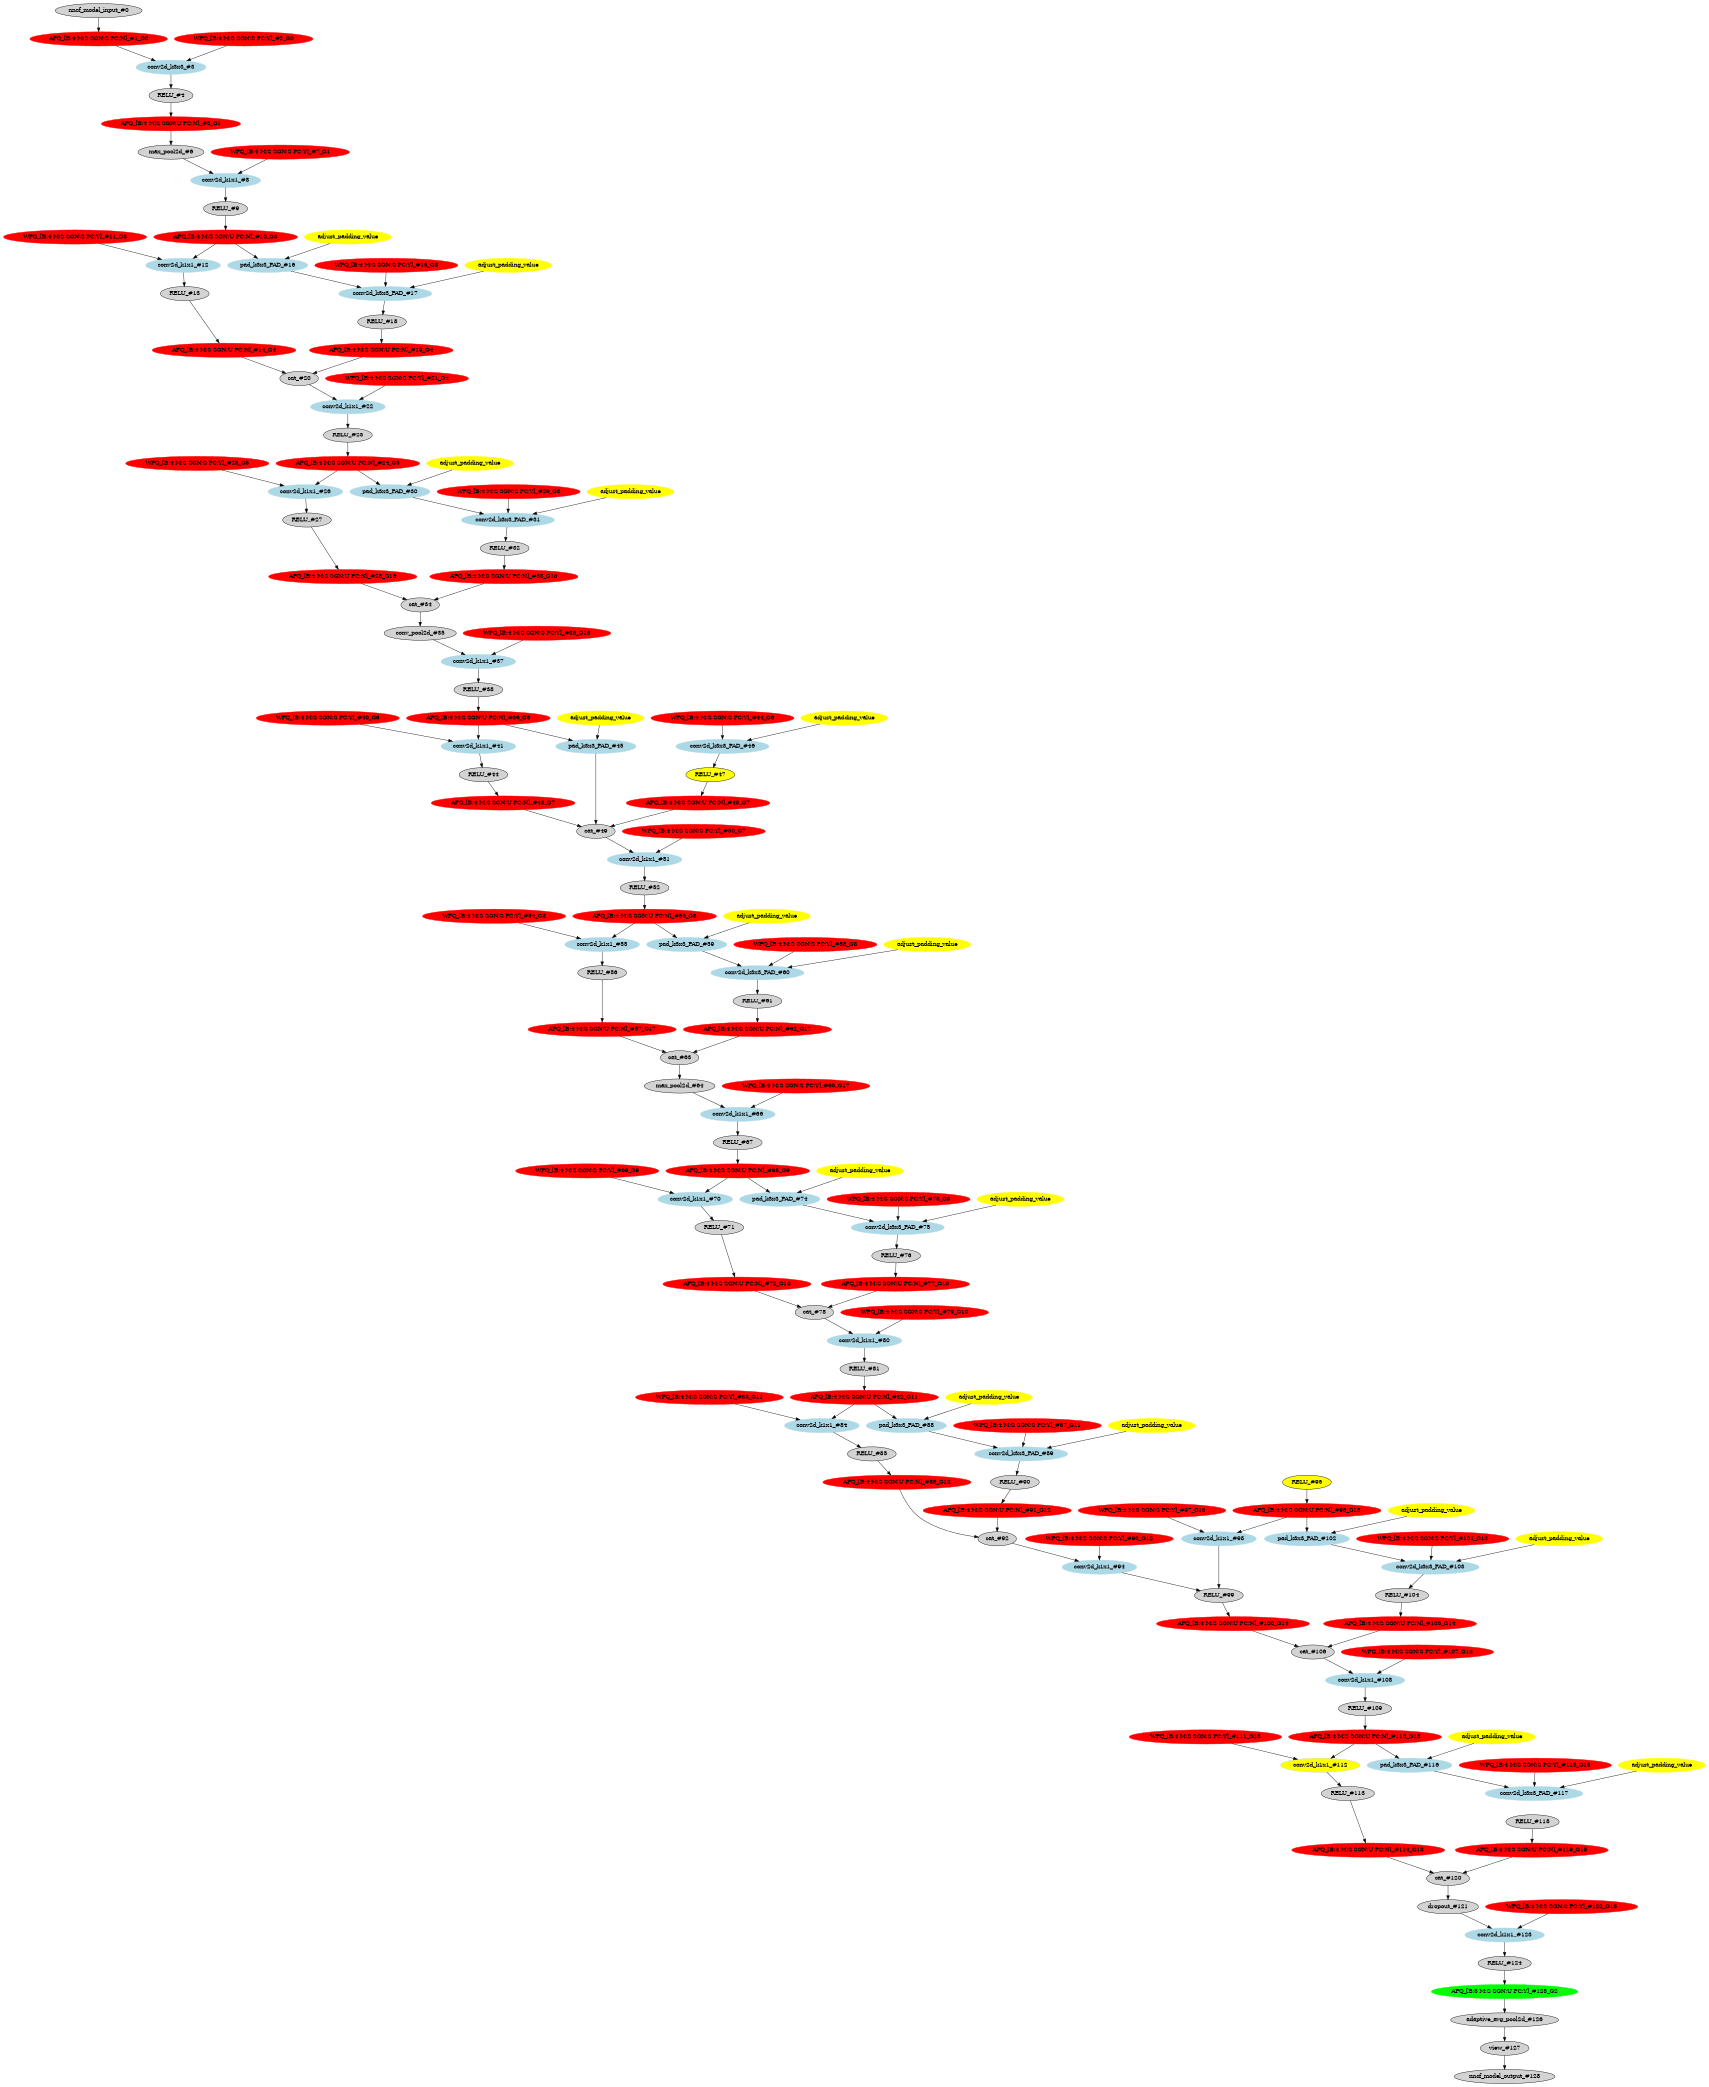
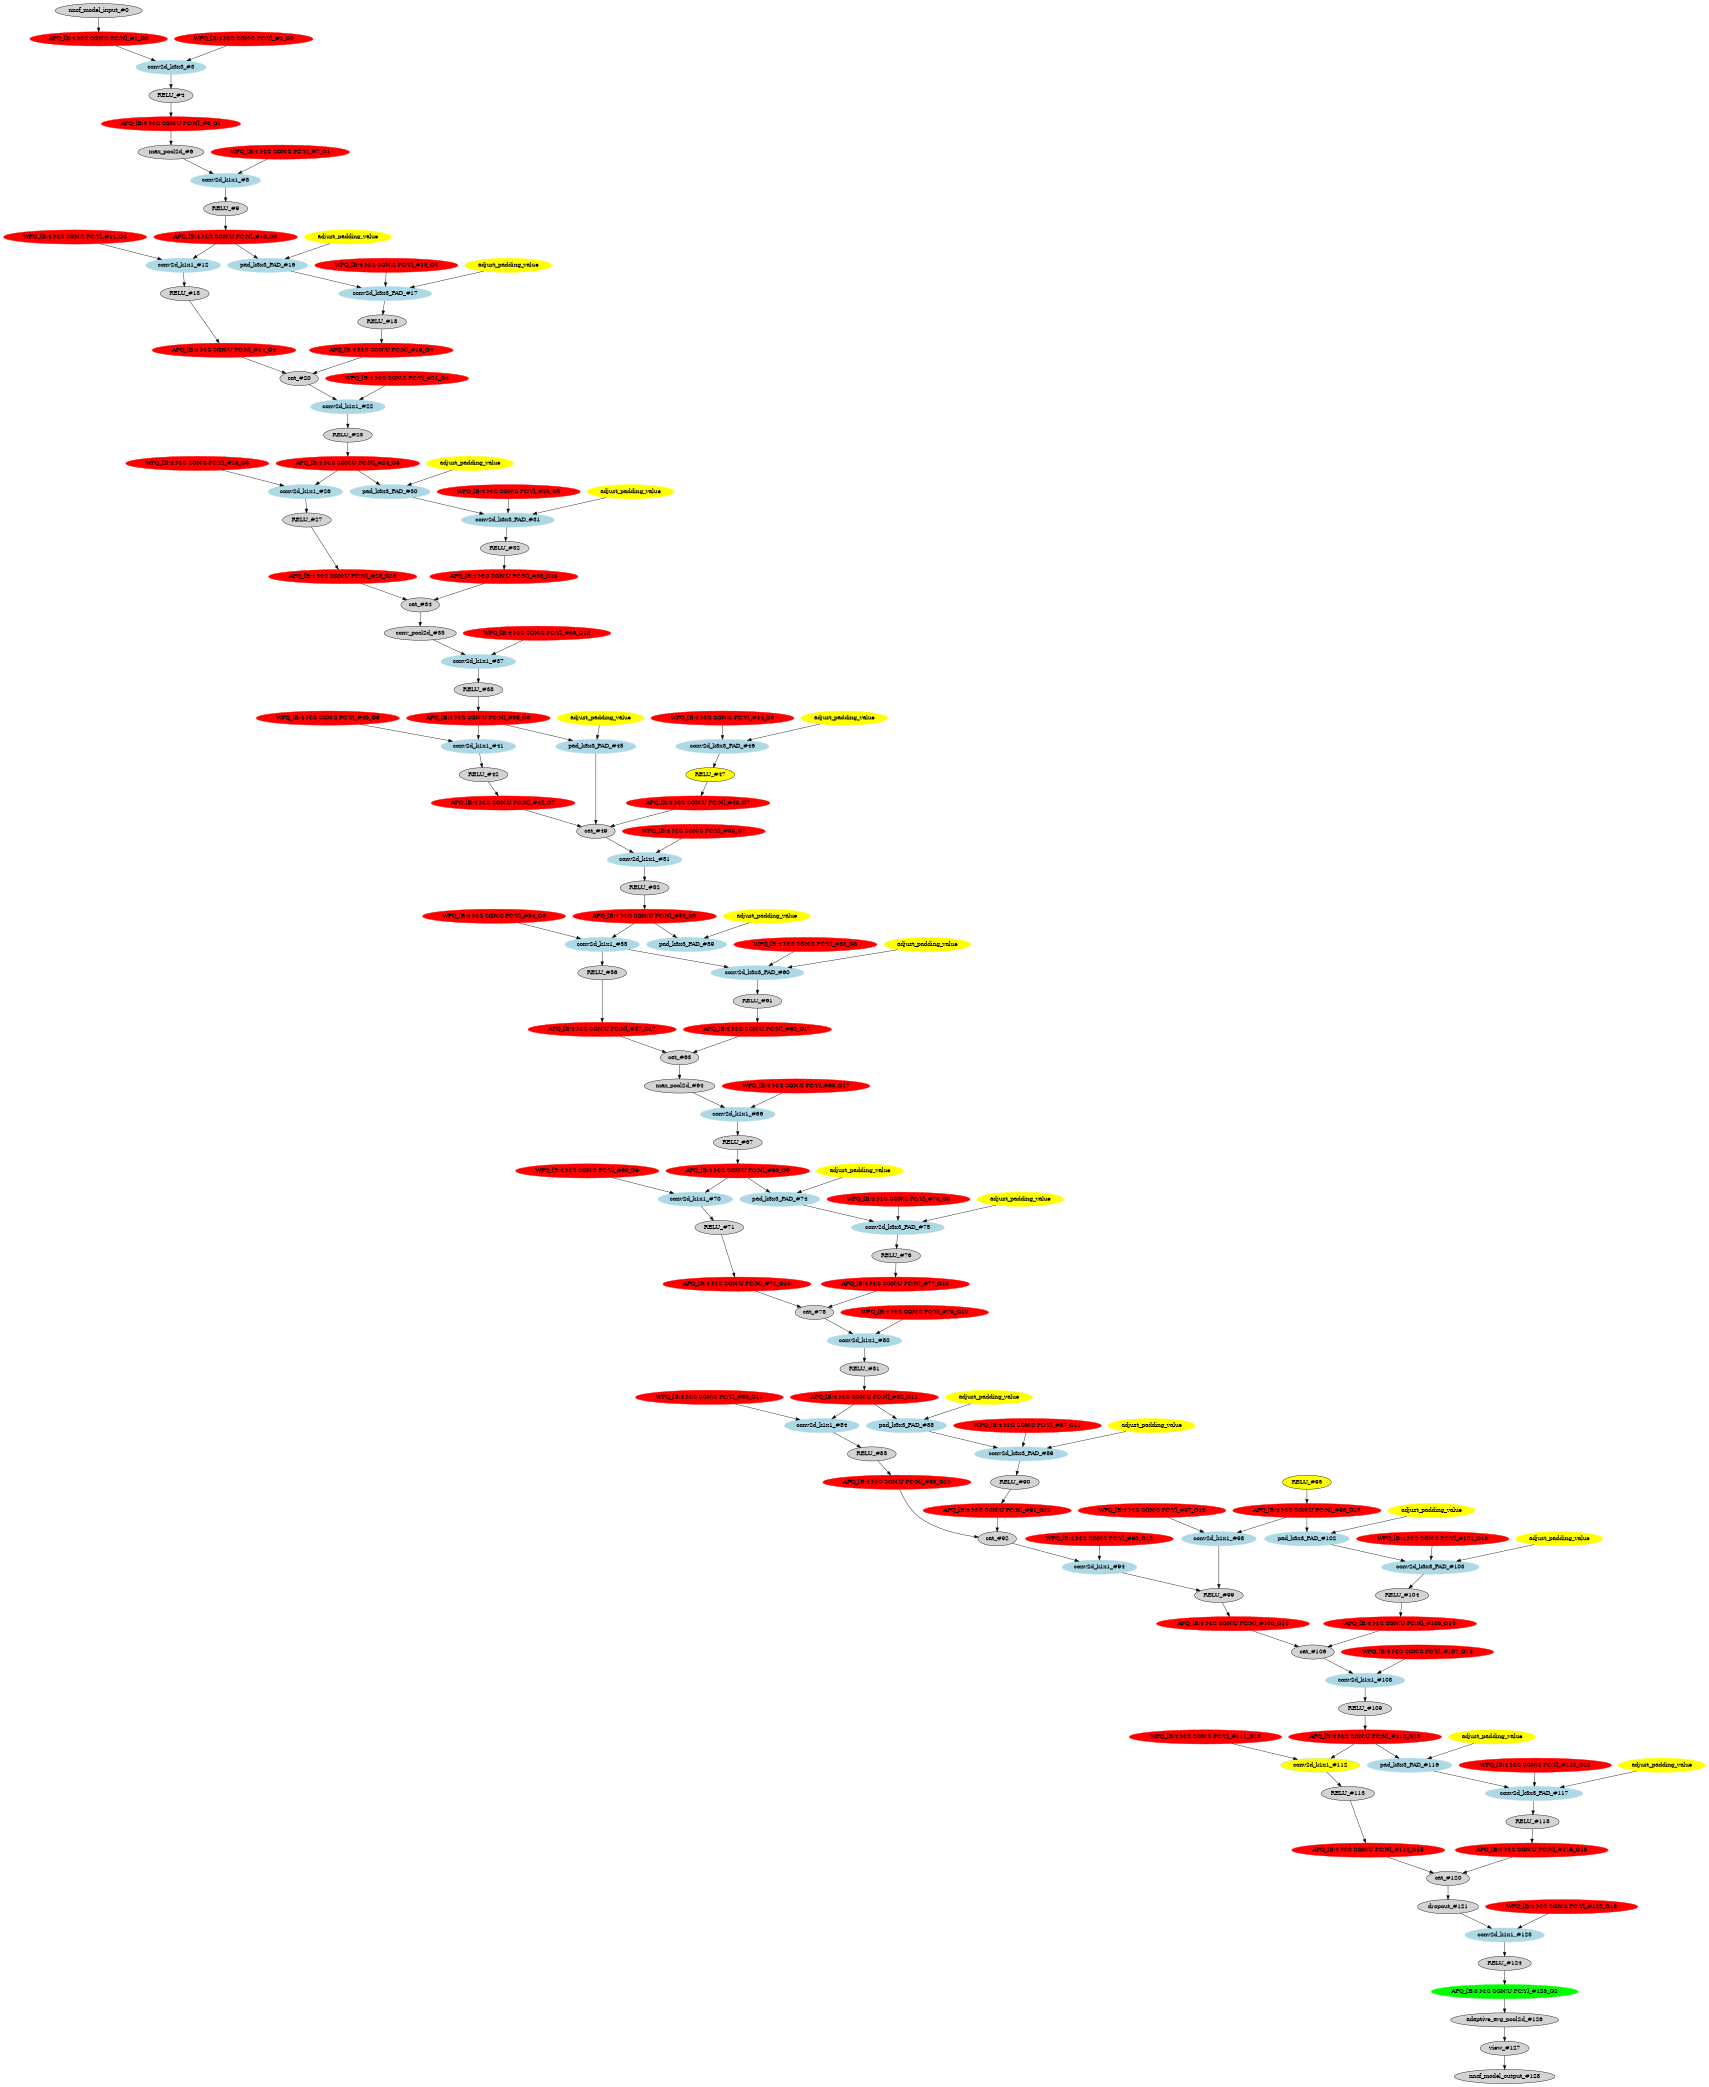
node "RELU_#44": label "RELU_#44" -> "RELU_#42"
edge "pad_k3x3_PAD_#59" -> "conv2d_k3x3_PAD_#60": now "conv2d_k1x1_#55" -> "conv2d_k3x3_PAD_#60"
edge "conv2d_k3x3_PAD_#117" -> "RELU_#118": added
